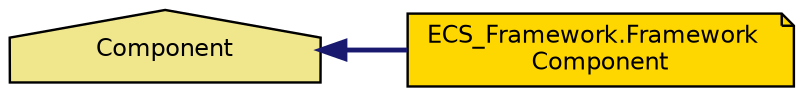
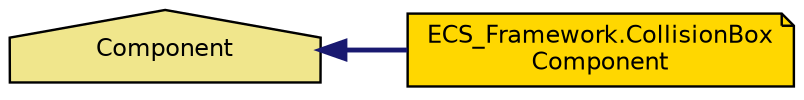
node "ECS_Framework.Framework Component": label "ECS_Framework.Framework Component" -> "ECS_Framework.CollisionBox Component"
